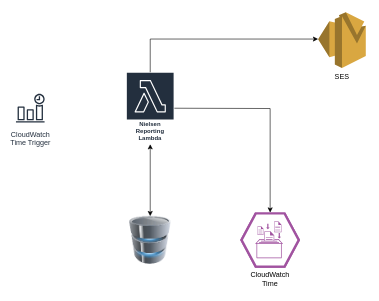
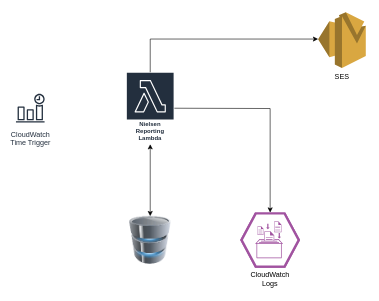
node "CloudWatch Time": label "CloudWatch Time" -> "CloudWatch Logs"
